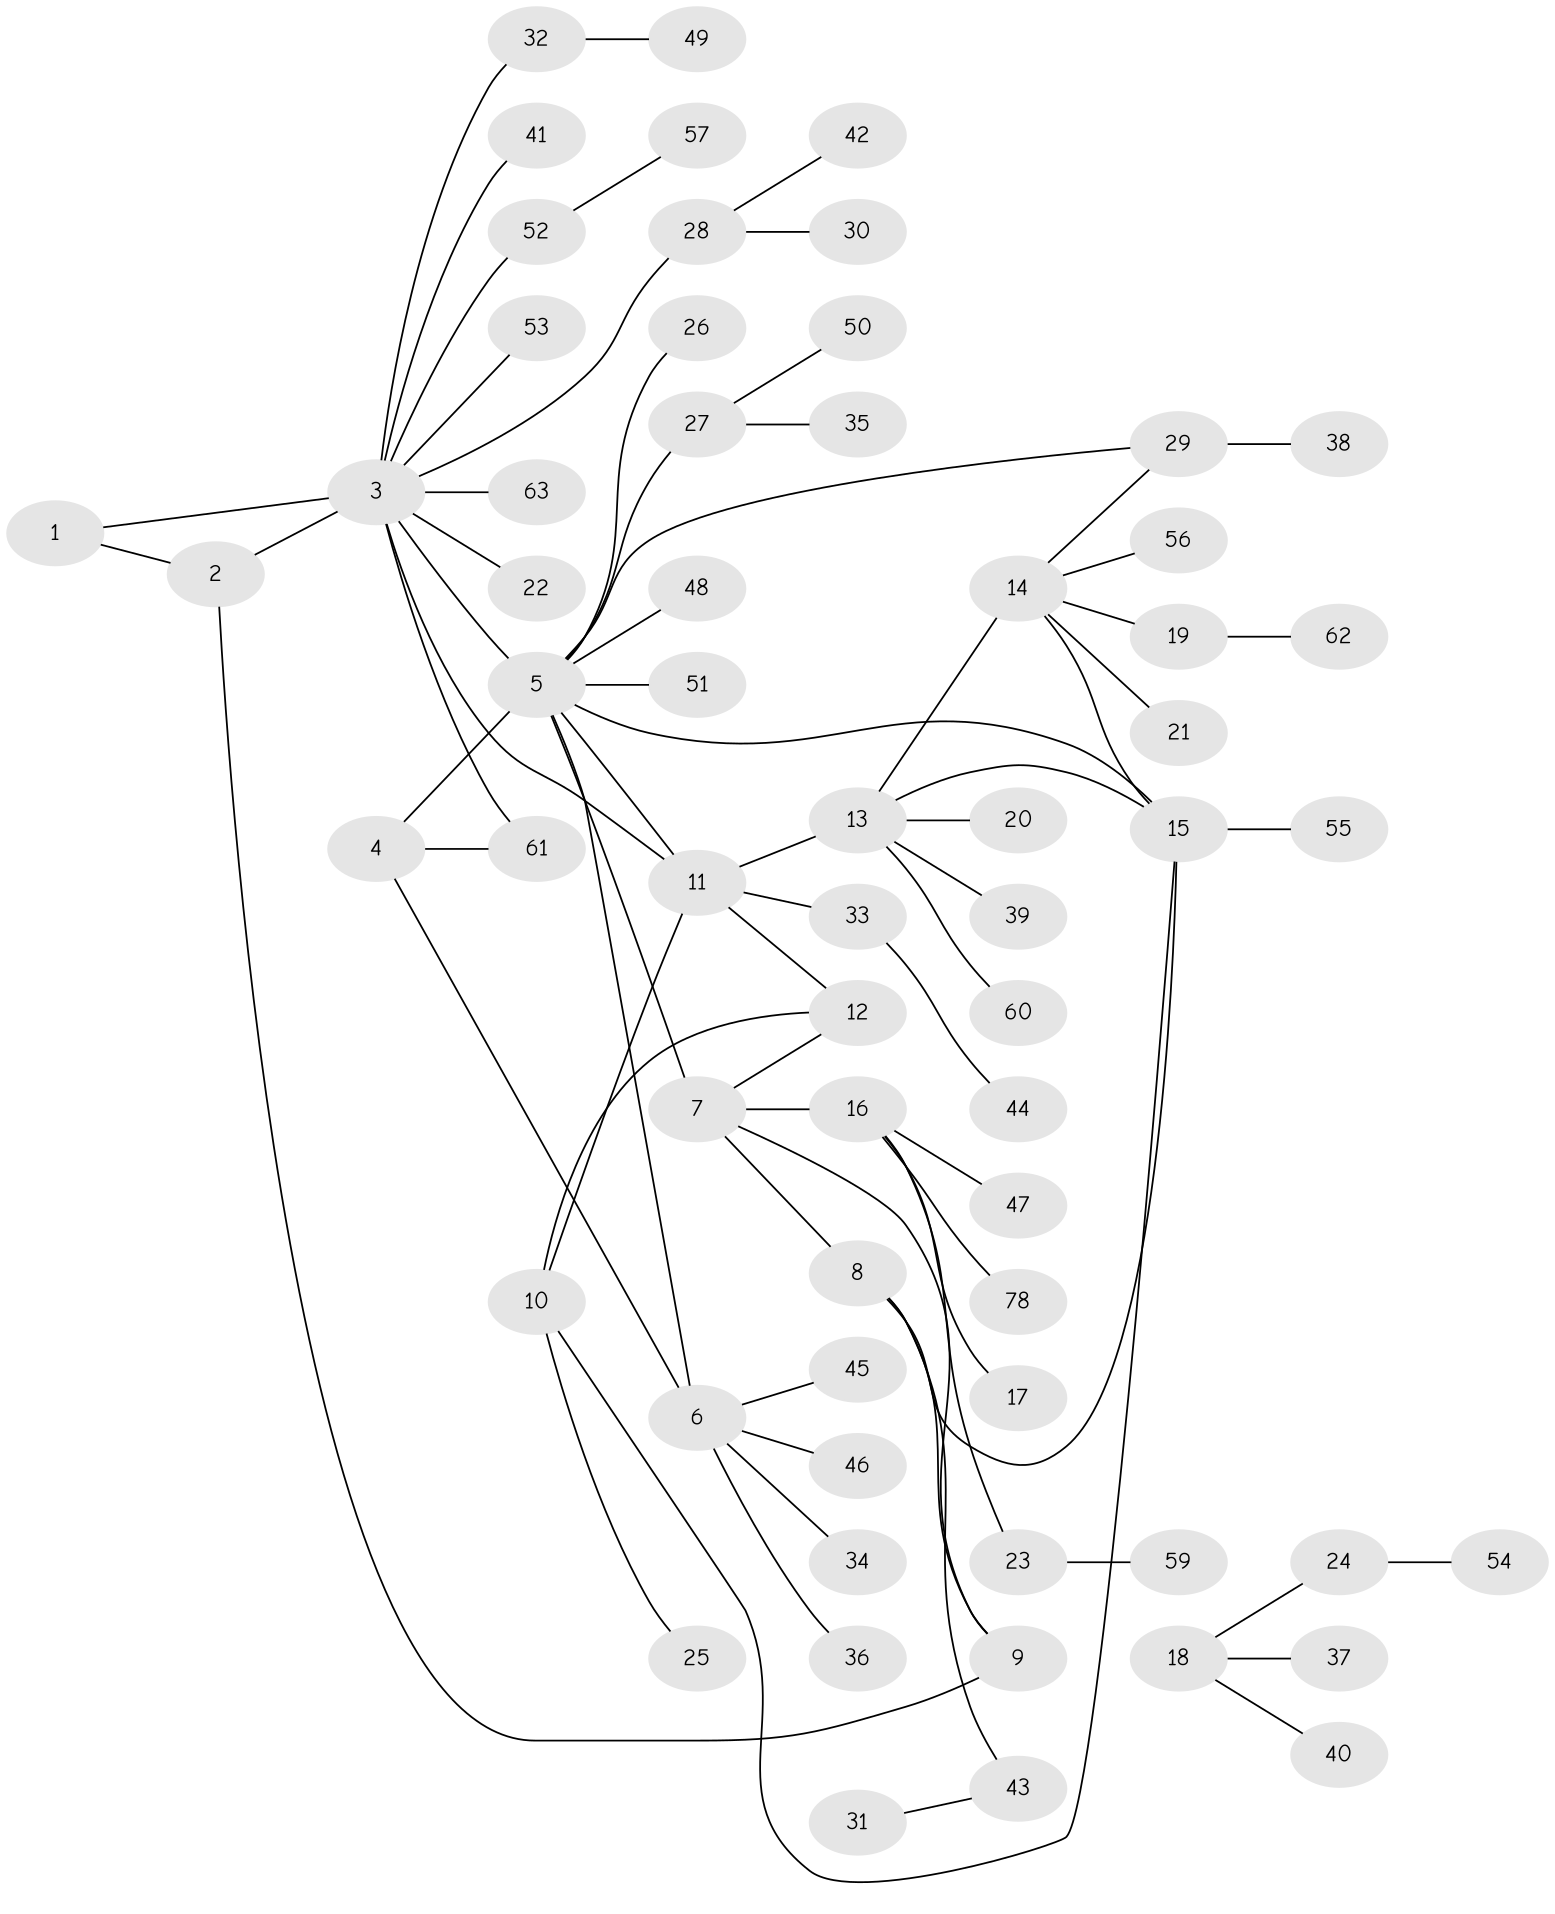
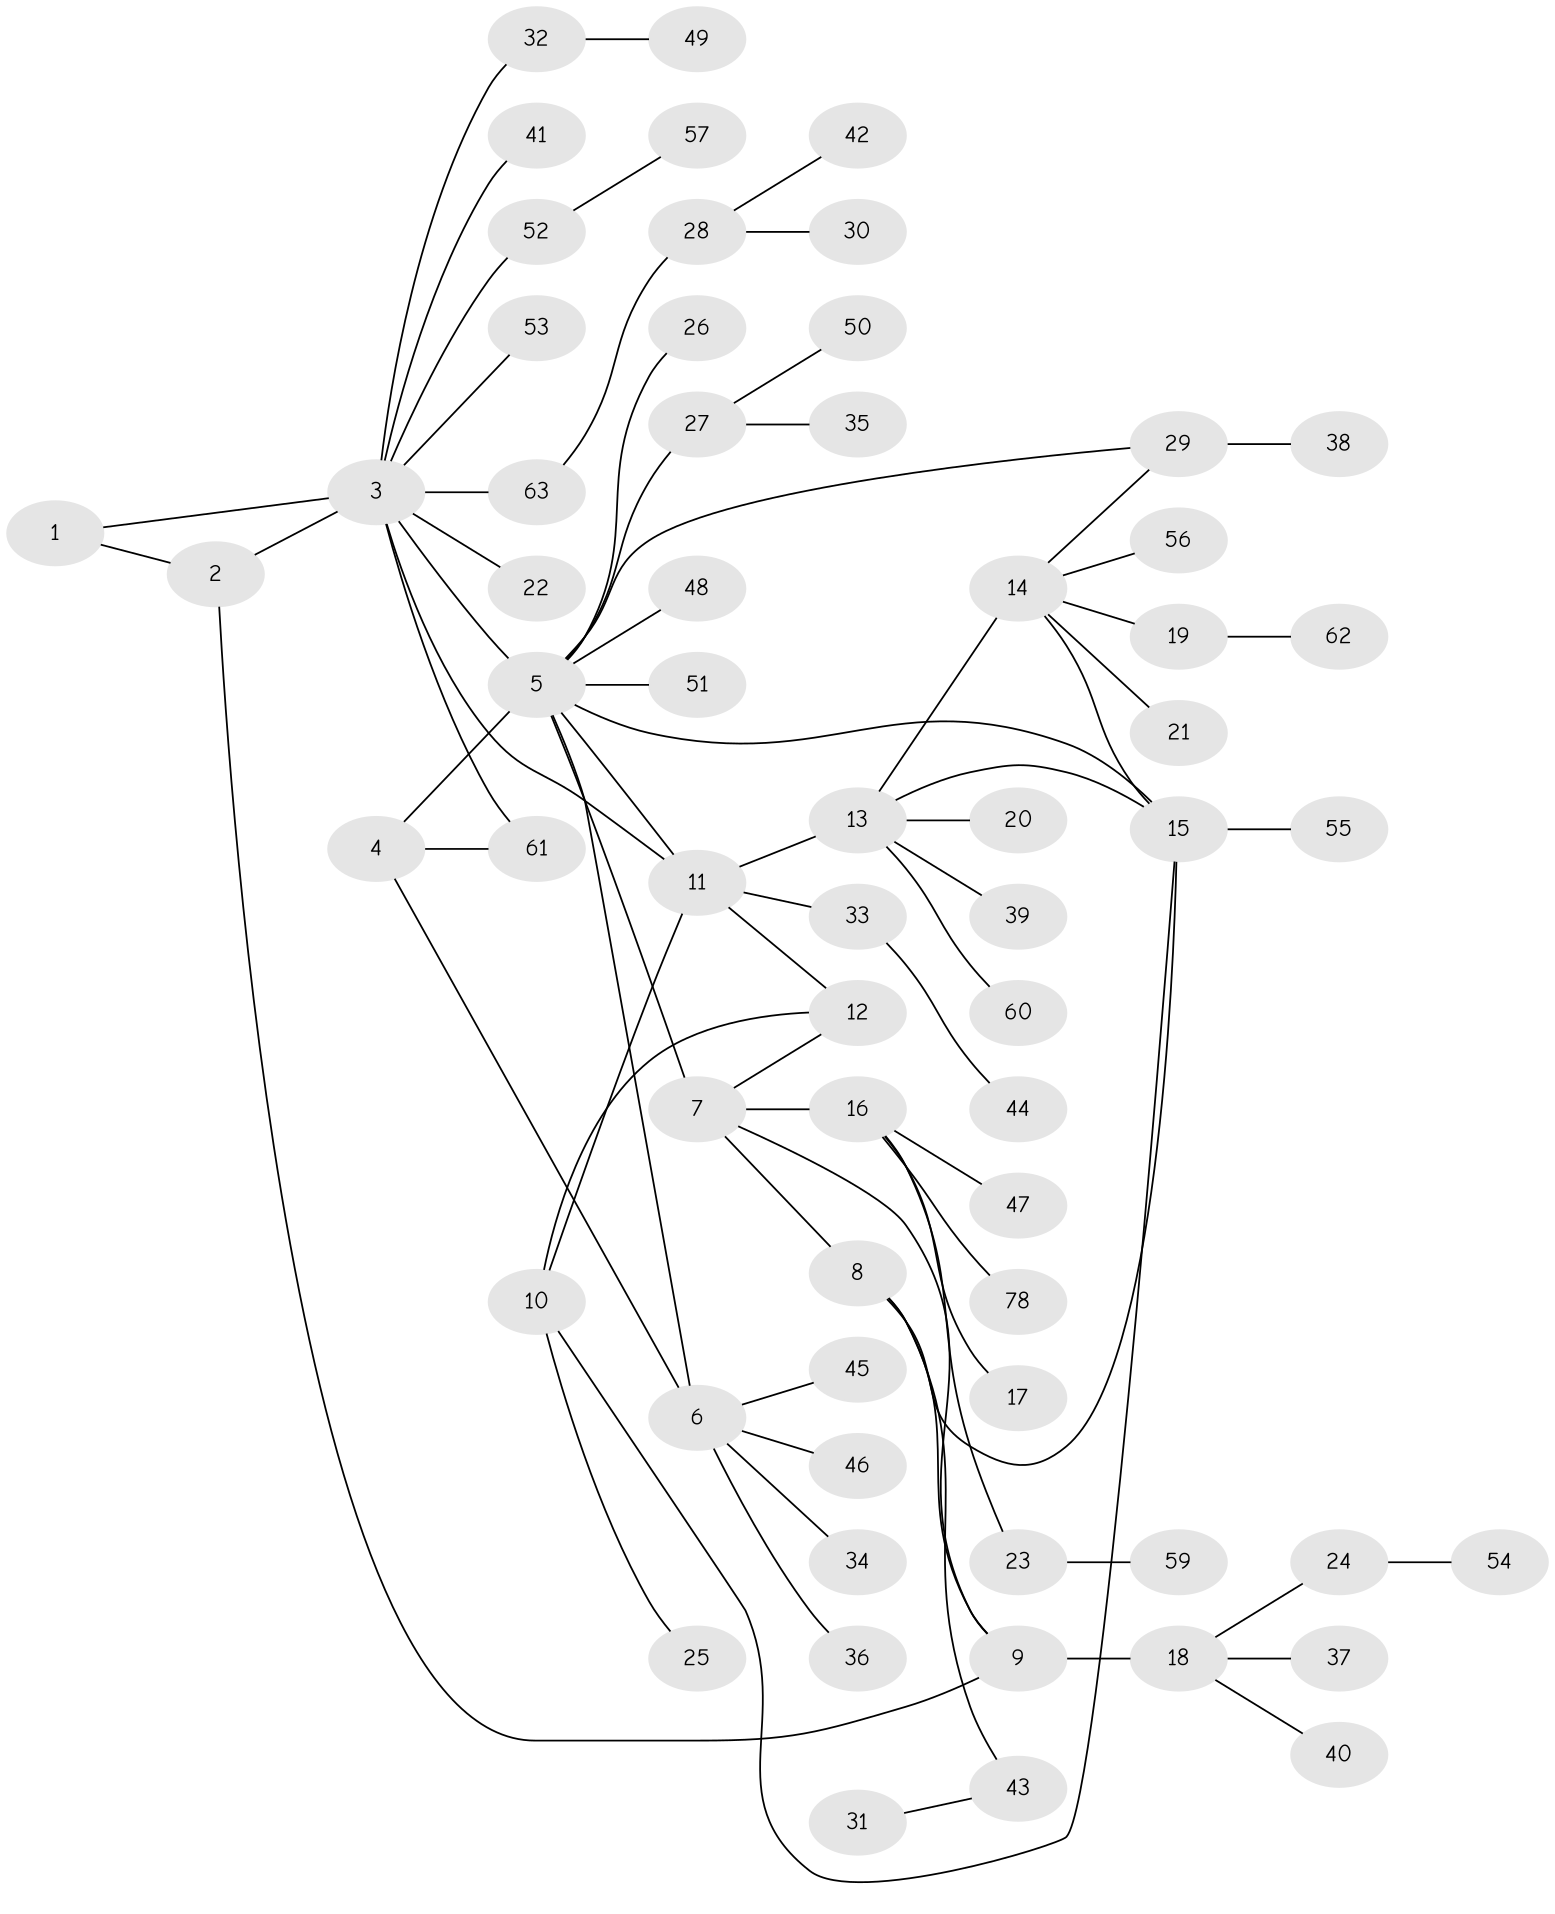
edge "28" -- "3": now "28" -- "63"
edge "9" -- "18": added
